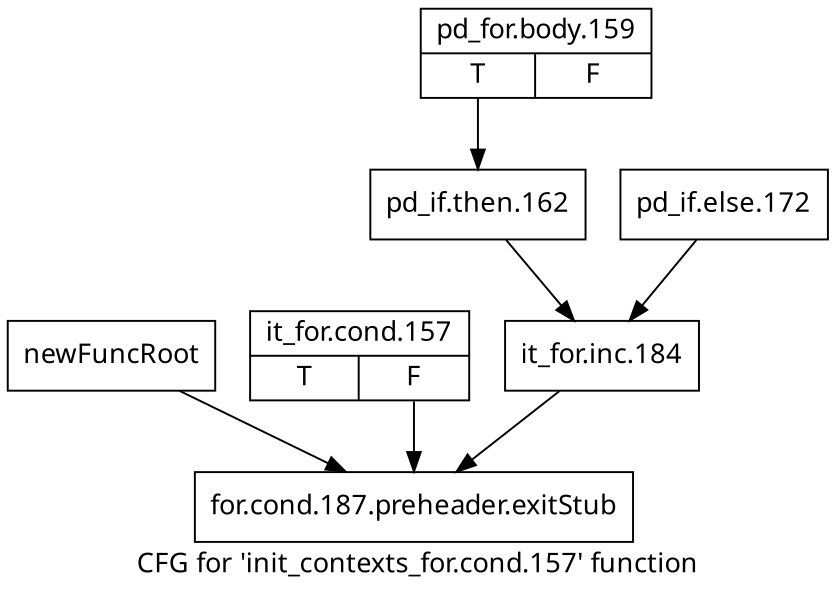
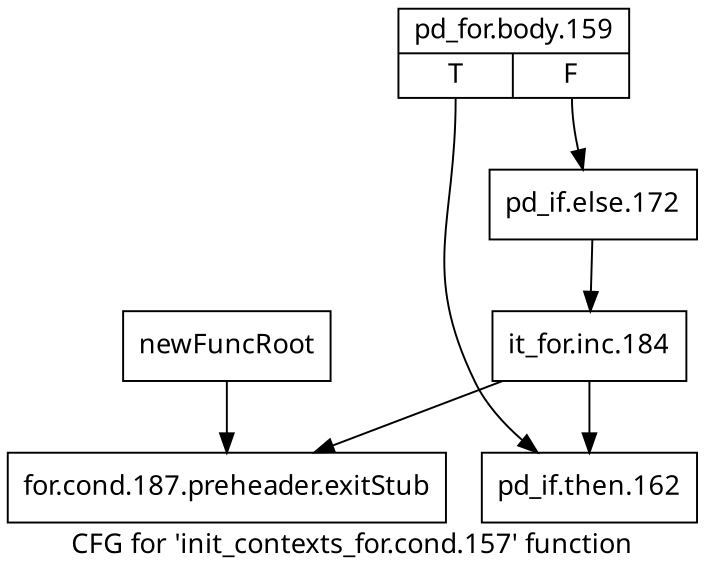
edge "pd_for.body.159" -> "pd_if.else.172": added
edge "pd_if.then.162" -> "it_for.inc.184": reversed
node "it_for.cond.157": removed
